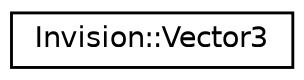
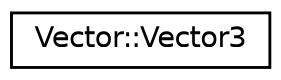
node "Invision::Vector3": label "Invision::Vector3" -> "Vector::Vector3"
